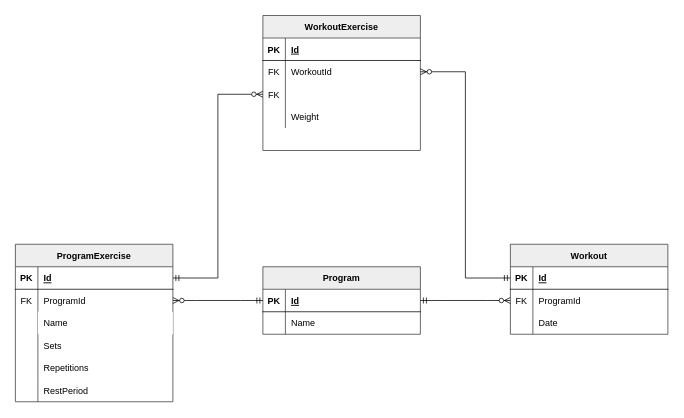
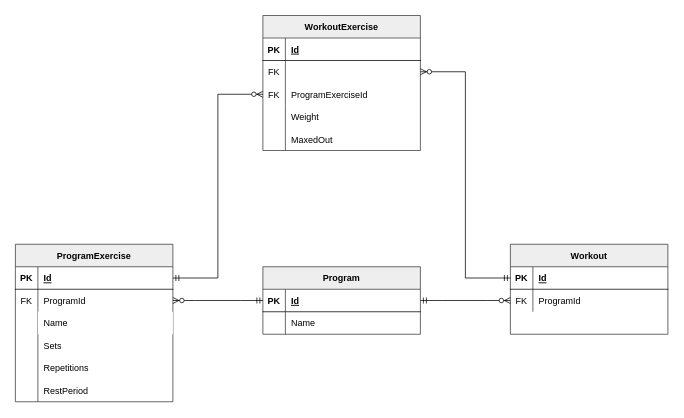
node "WorkoutId": removed
node "ProgramExerciseId": added
node "MaxedOut": added
node "Date": removed
